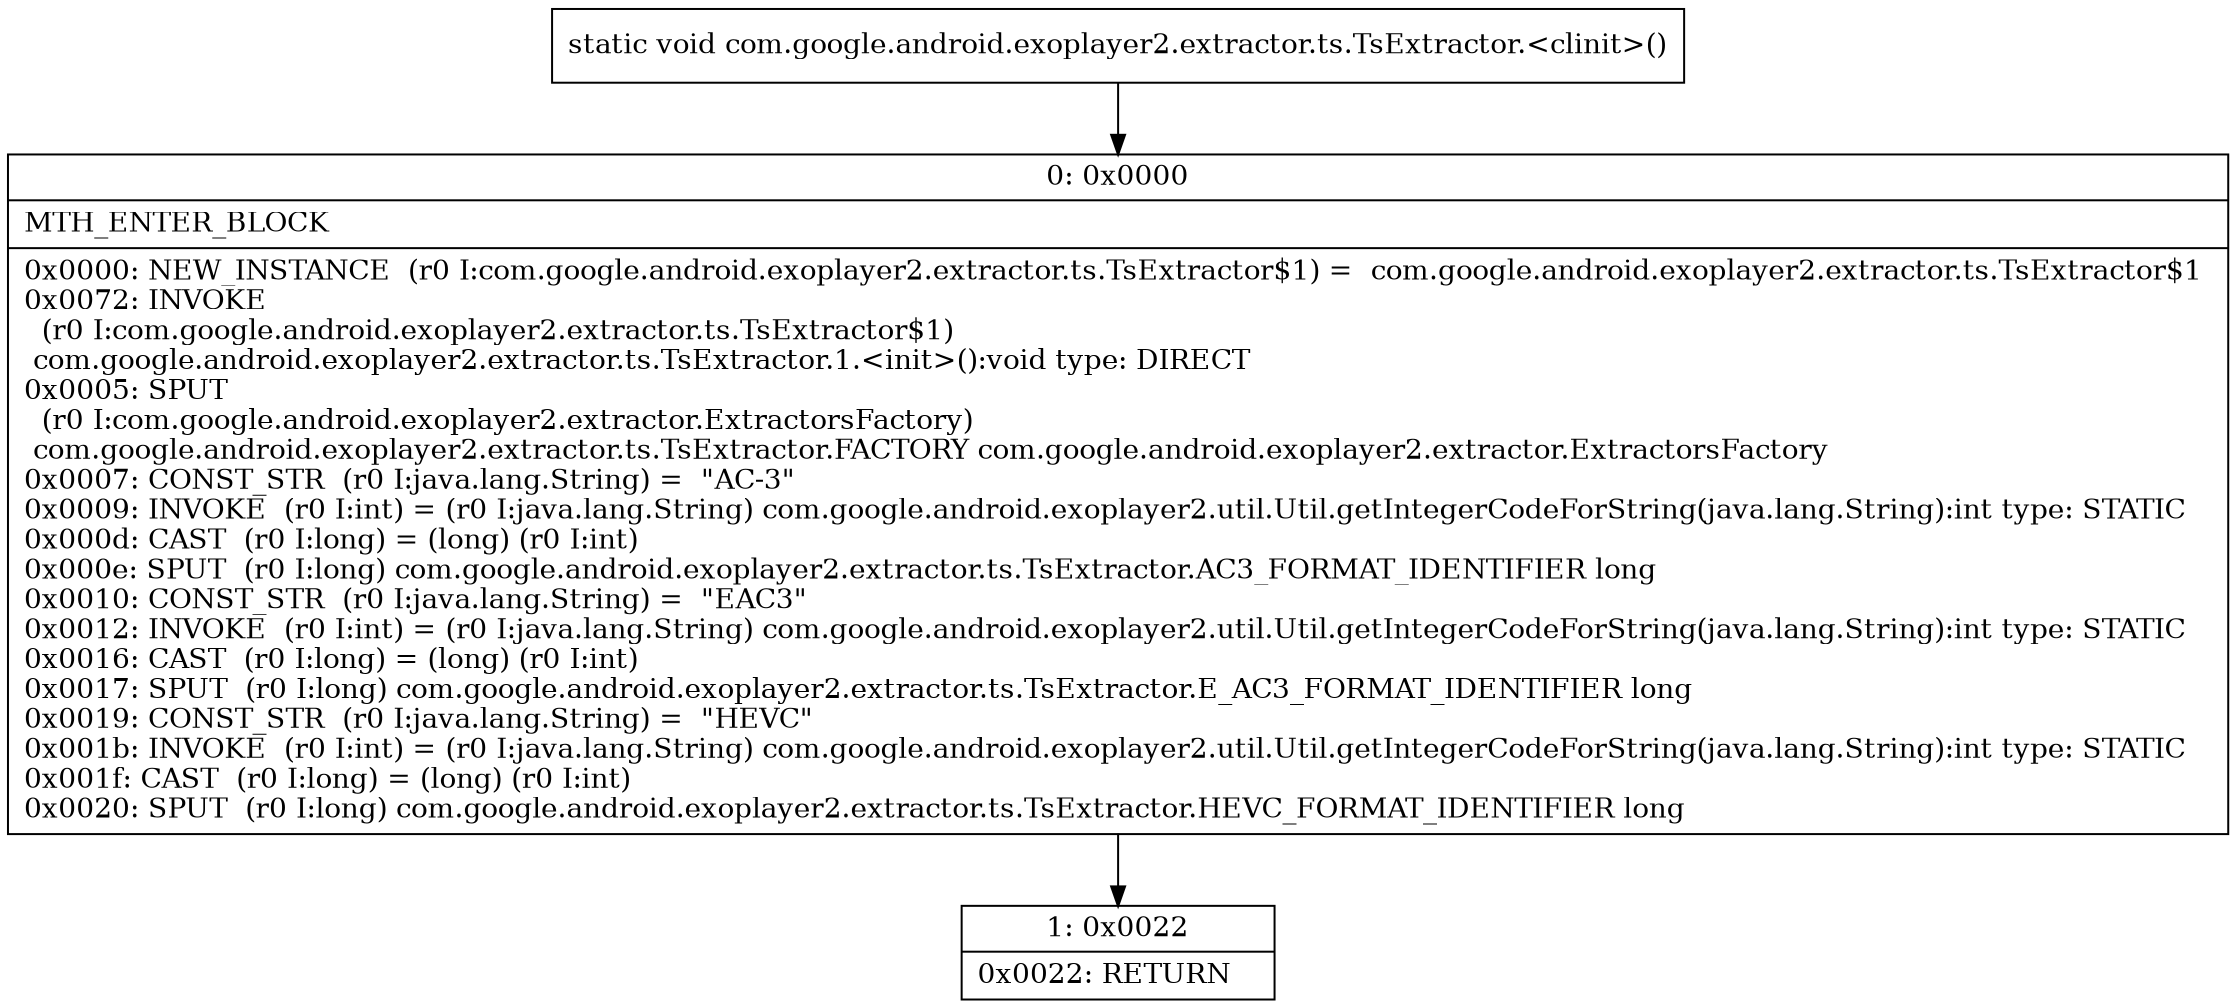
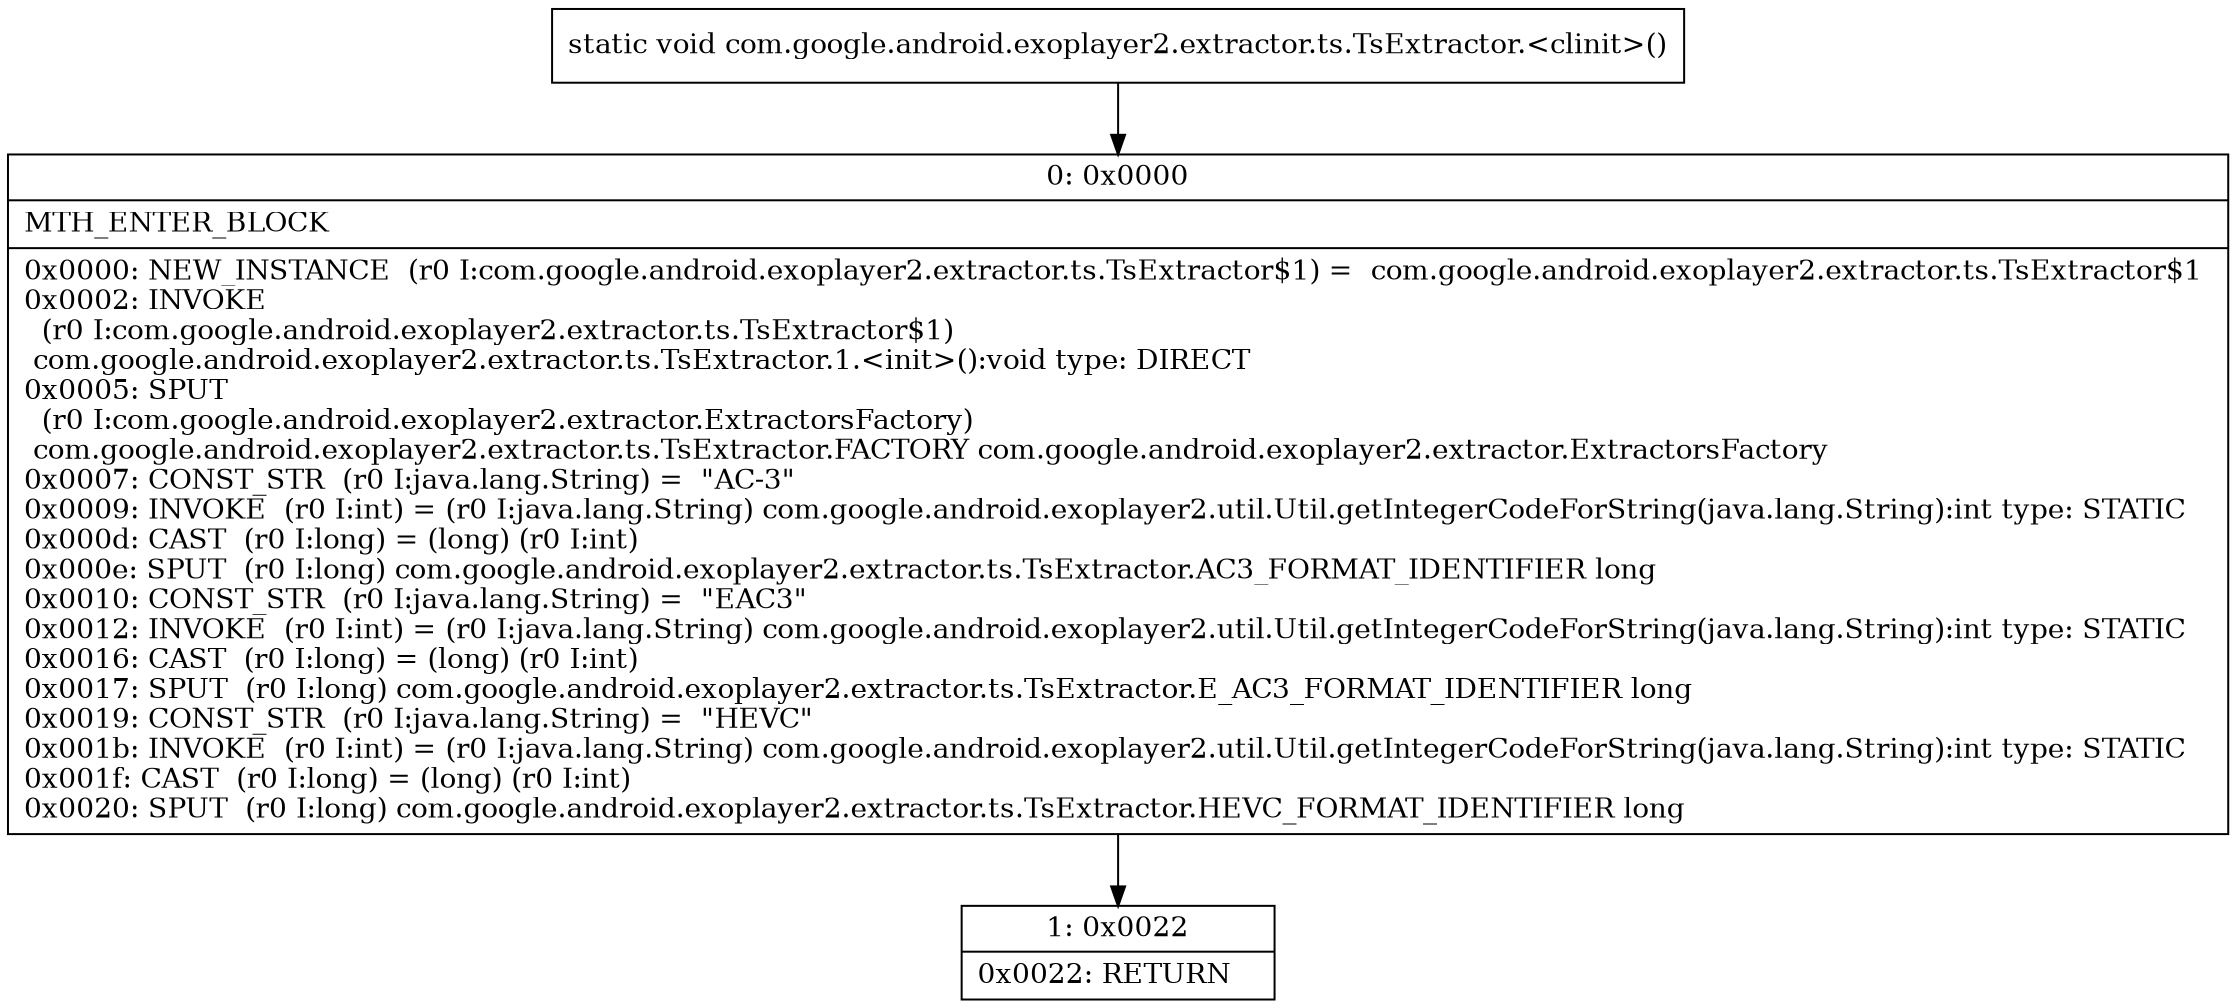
node "0: 0x0000": text "0x0072: INVOKE" -> "0x0002: INVOKE"
